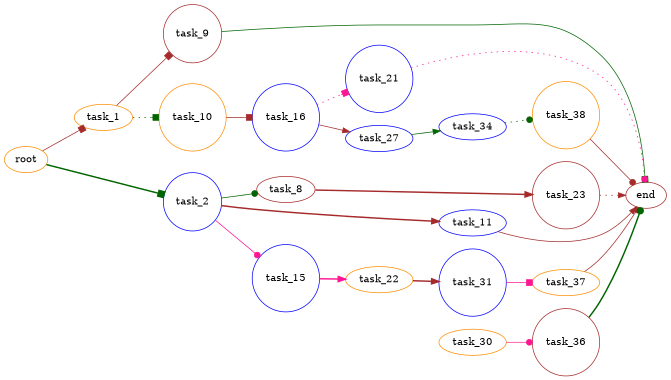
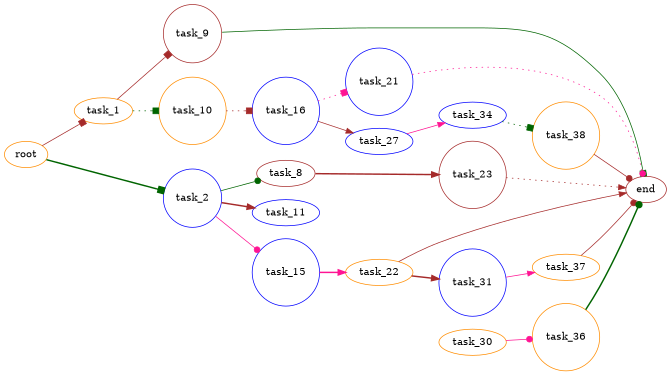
edge "task_10" -> "task_16": style solid -> dotted
edge "task_34" -> "task_38": arrowhead dot -> box
edge "task_27" -> "task_34": color darkgreen -> deeppink
edge "task_11" -> "end": now "task_22" -> "end"
edge "task_31" -> "task_37": arrowhead box -> normal
node "task_36": color brown -> darkorange
